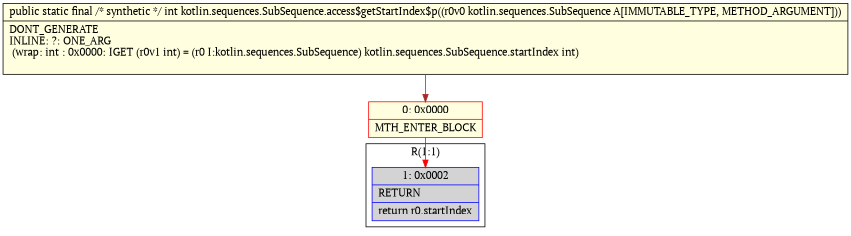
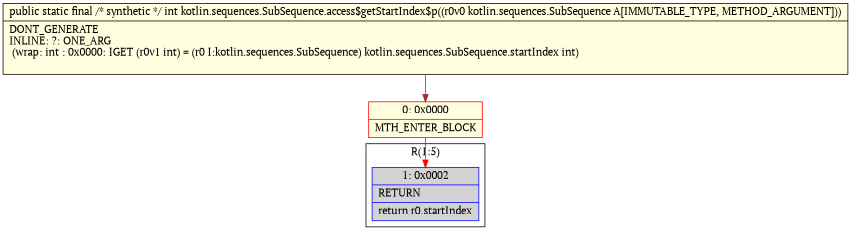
cluster "R(1:1)": label "R(1:1)" -> "R(1:5)"
